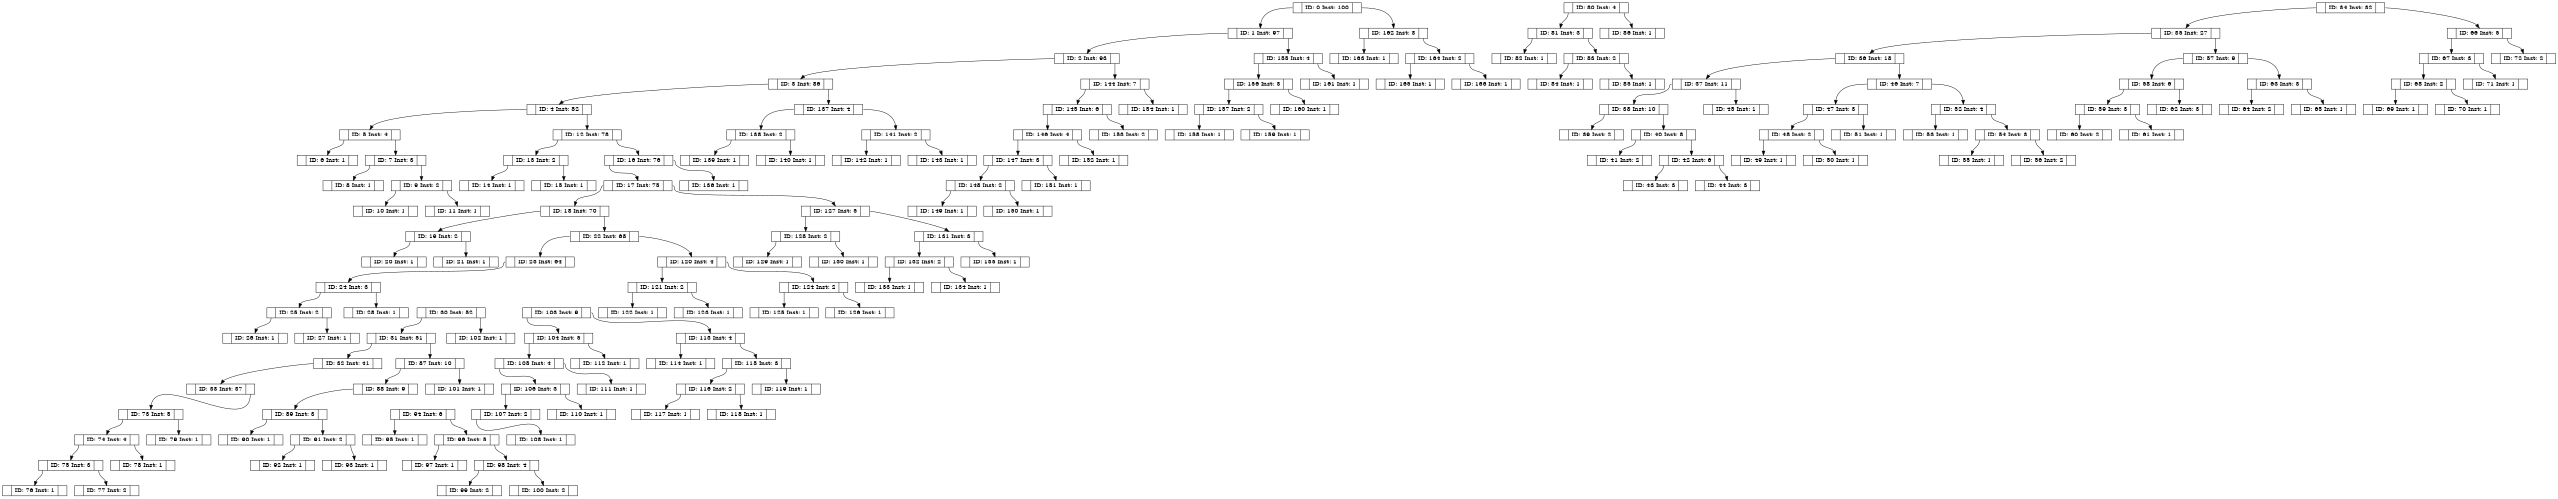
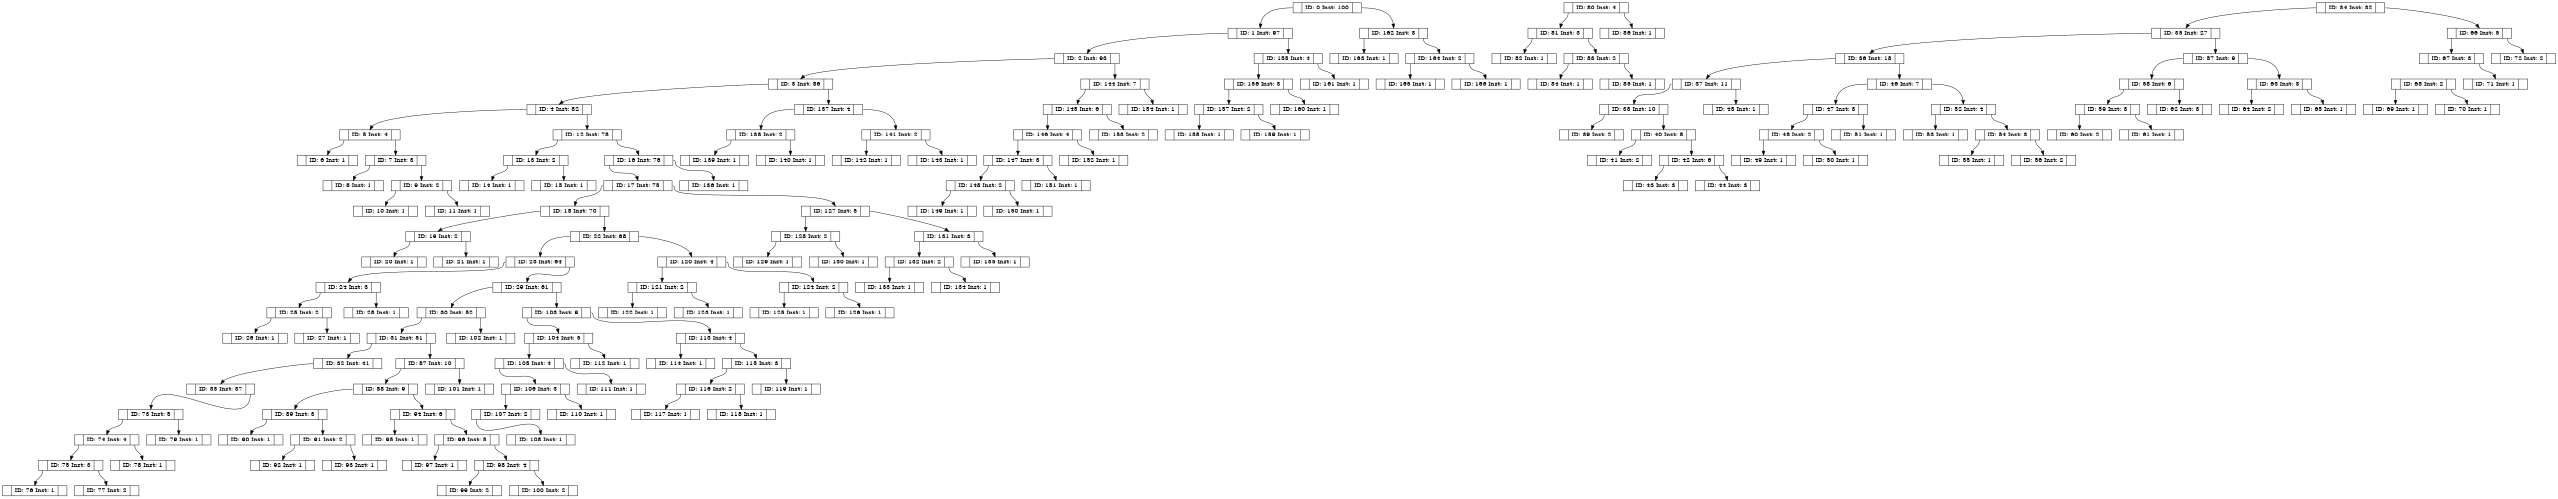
edge "ID: 67 Inst: 3" -> "ID: 68 Inst: 2": removed
node "ID: 29 Inst: 61": added
edge "ID: 88 Inst: 9" -> "ID: 94 Inst: 6": added
